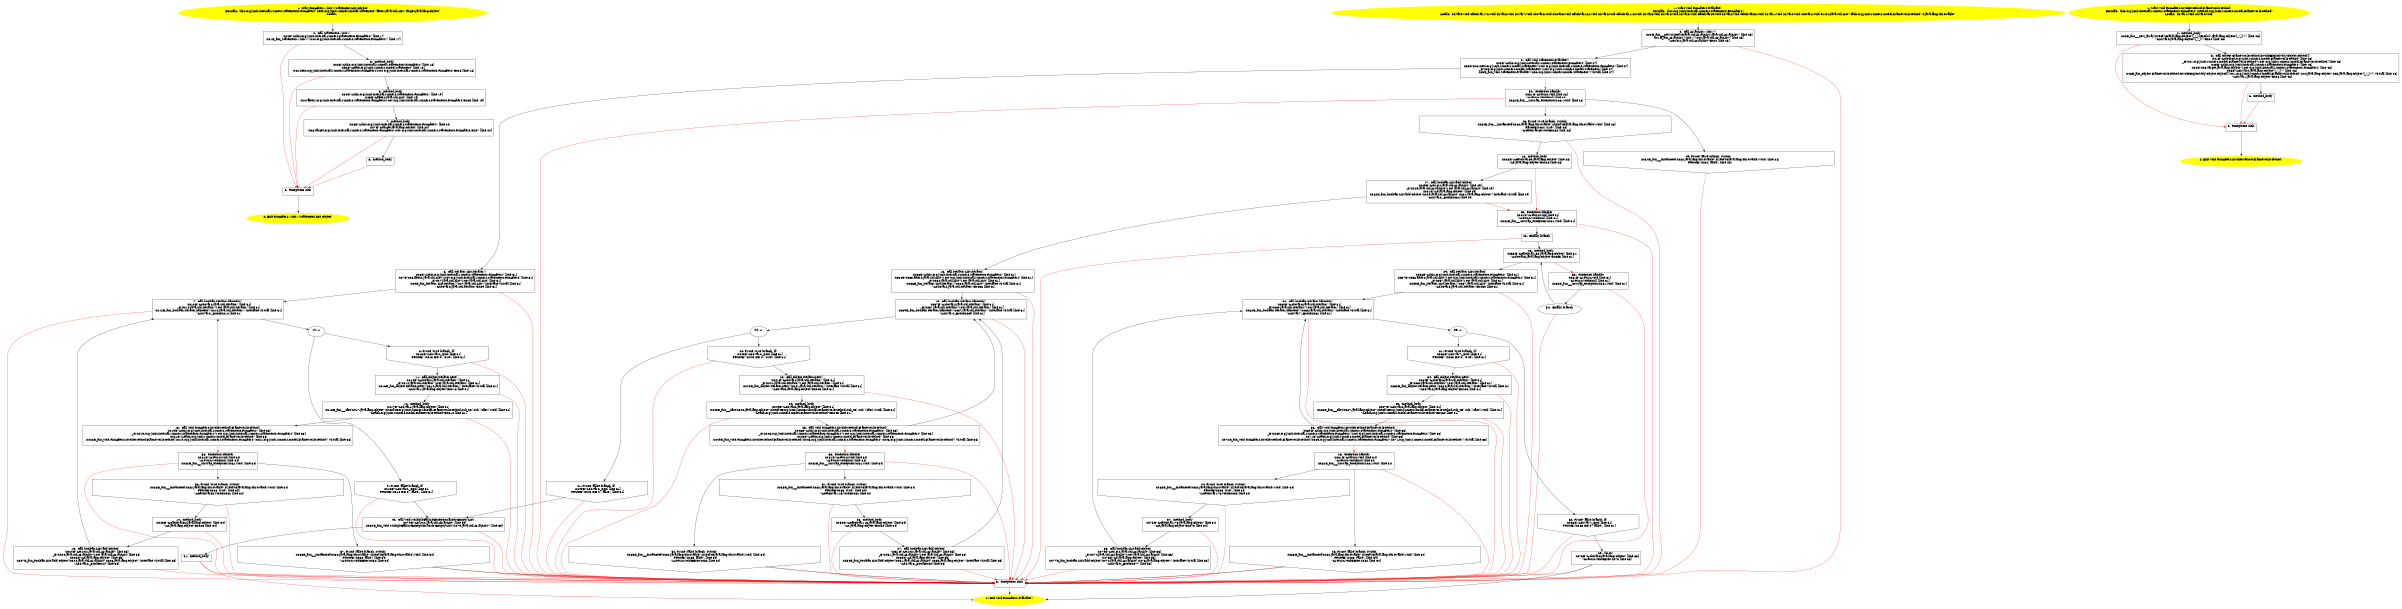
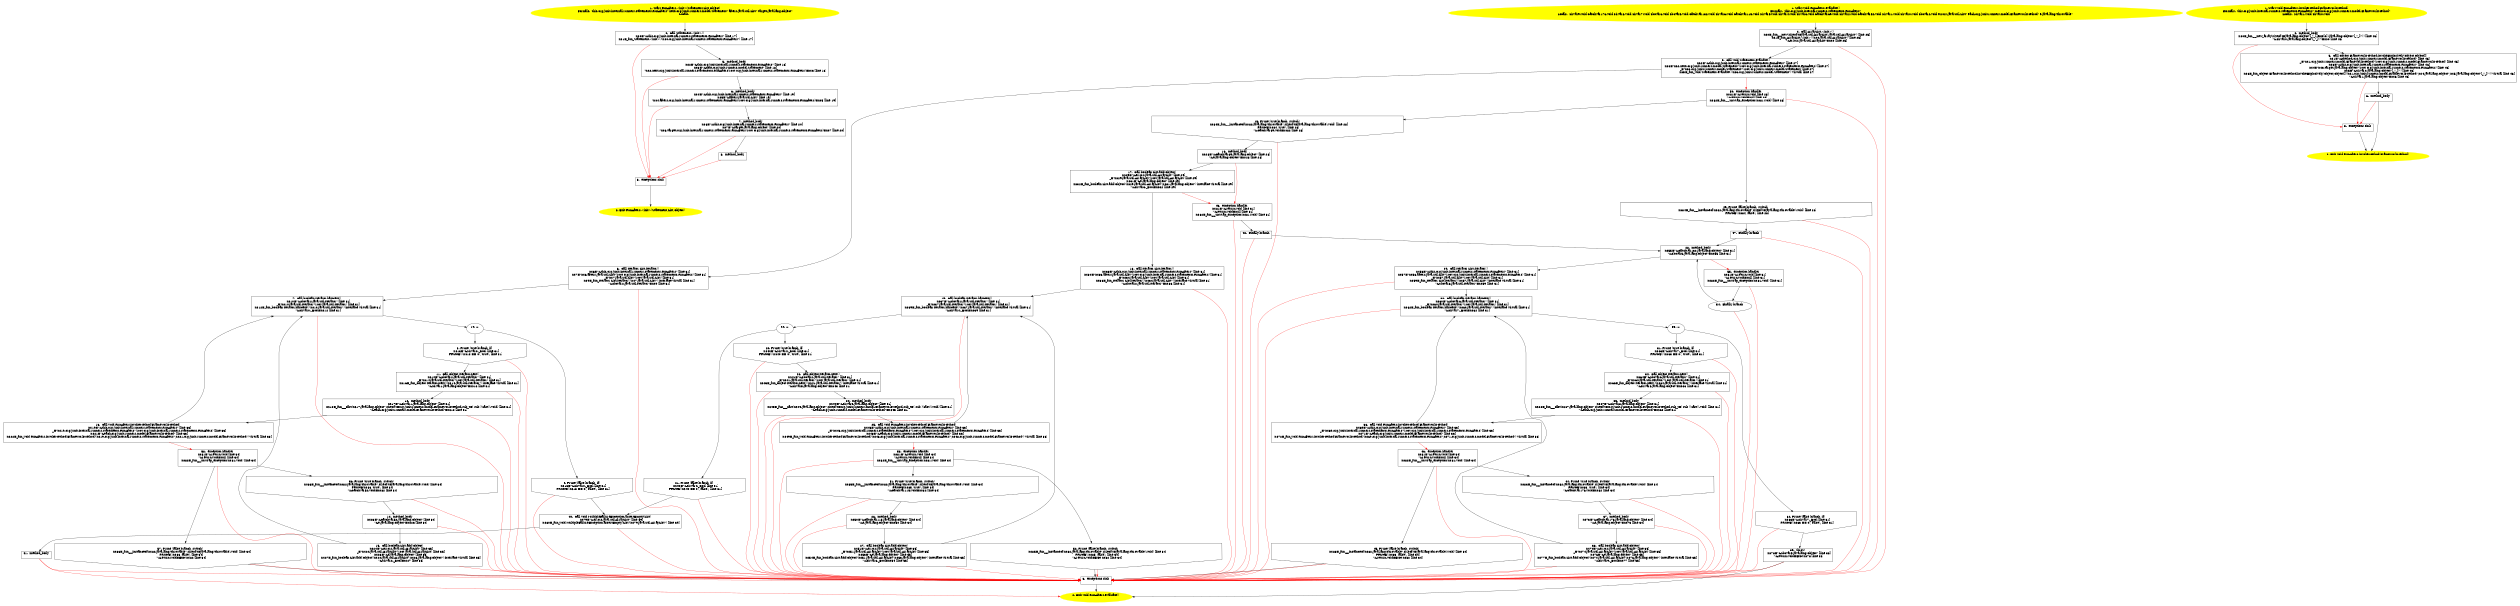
edge "6:  method_body" -> "2: Exit void RunAfters.invokeMethod(FrameworkMethod)": added
node "47:  Finally branch": added
